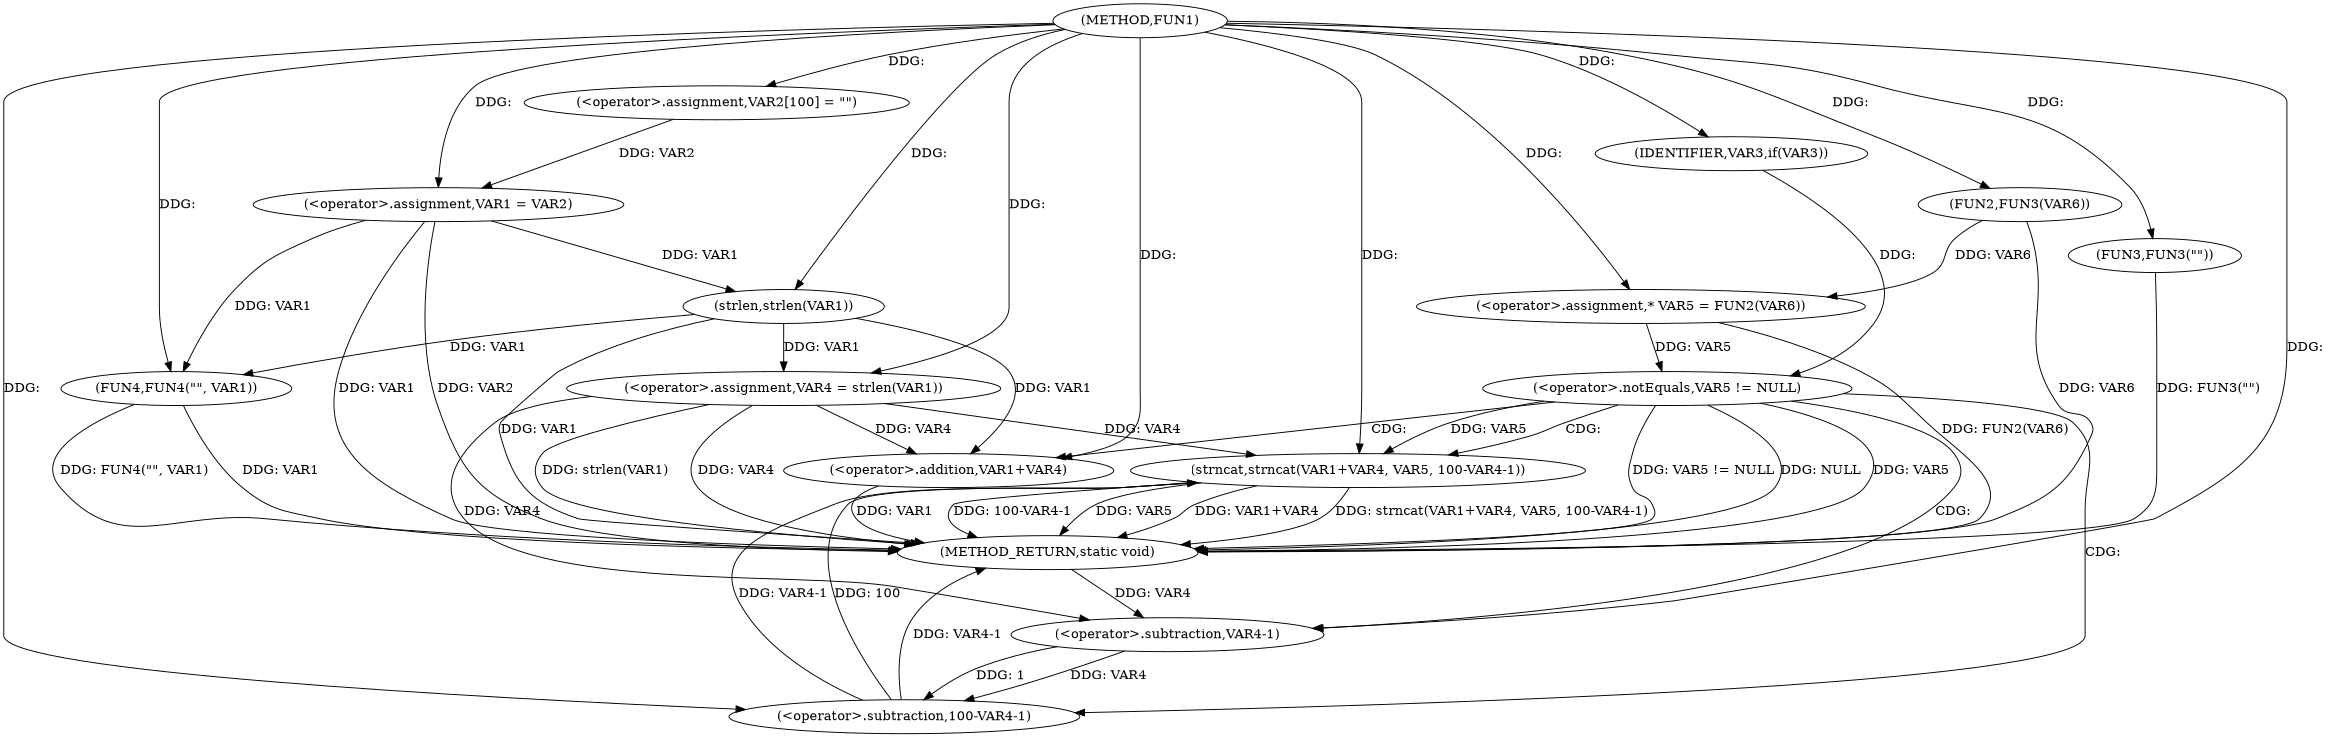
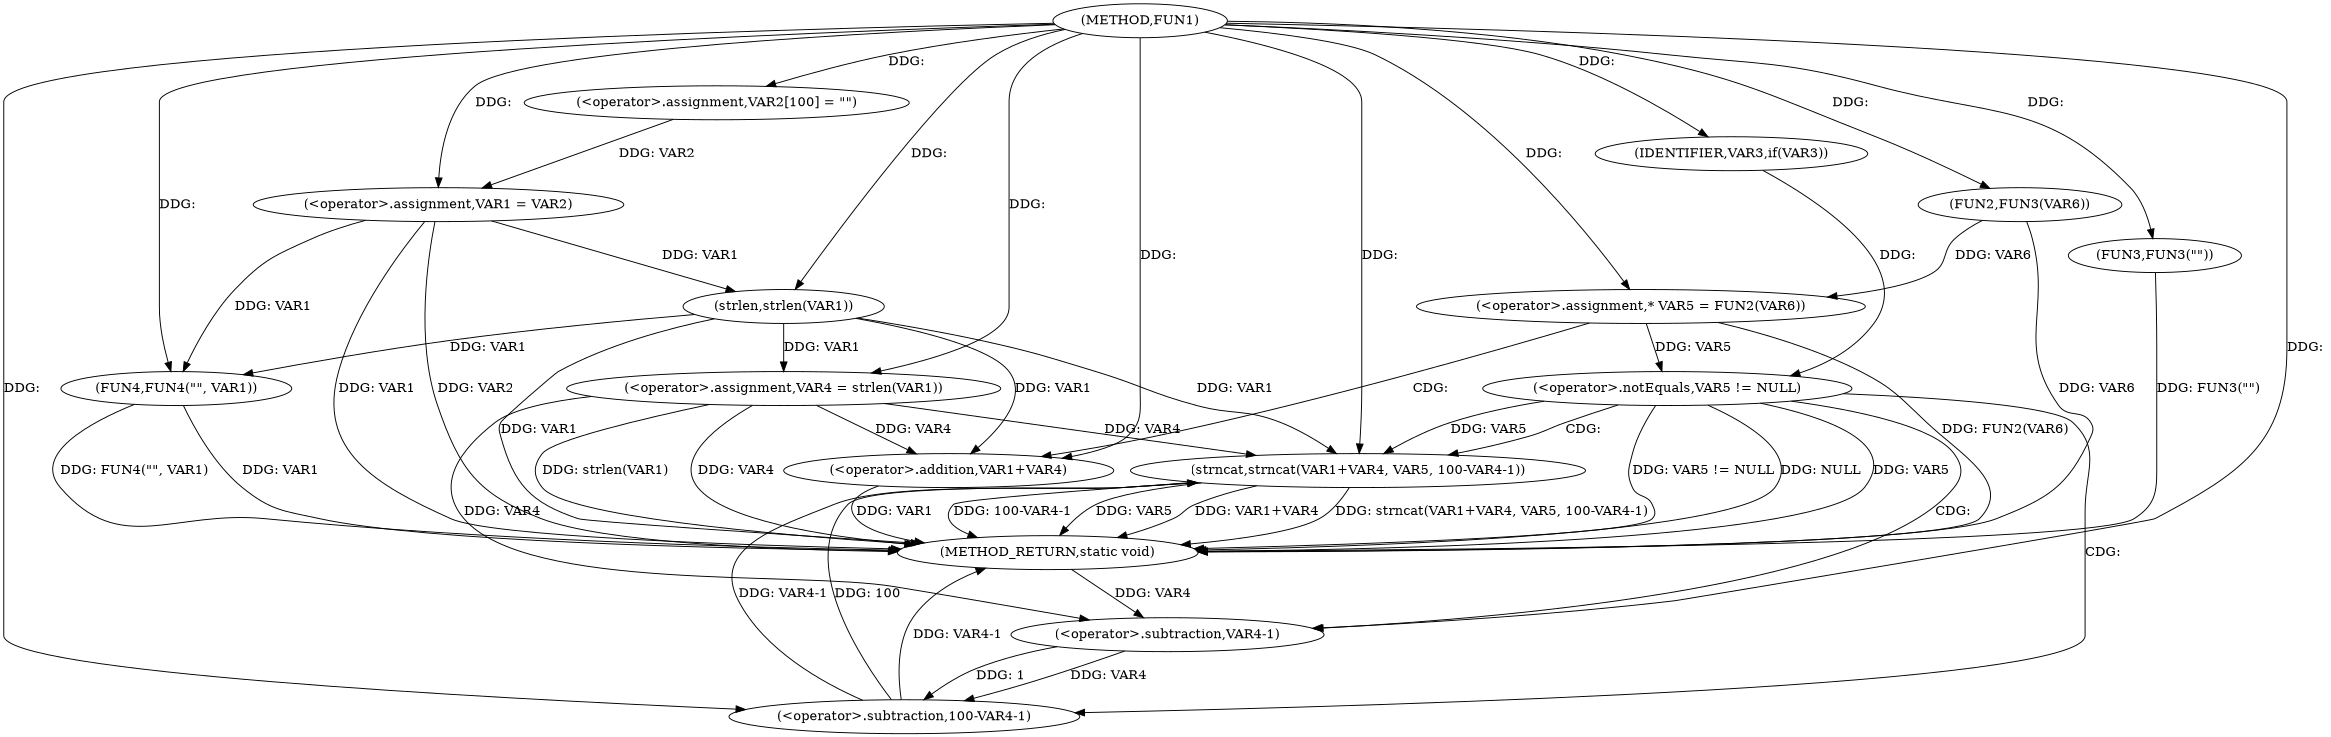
edge "(strlen,strlen(VAR1))" -> "(strncat,strncat(VAR1+VAR4, VAR5, 100-VAR4-1))": added, label "DDG: VAR1"
edge "(<operator>.notEquals,VAR5 != NULL)" -> "(<operator>.addition,VAR1+VAR4)": now "(<operator>.assignment,* VAR5 = FUN2(VAR6))" -> "(<operator>.addition,VAR1+VAR4)"
